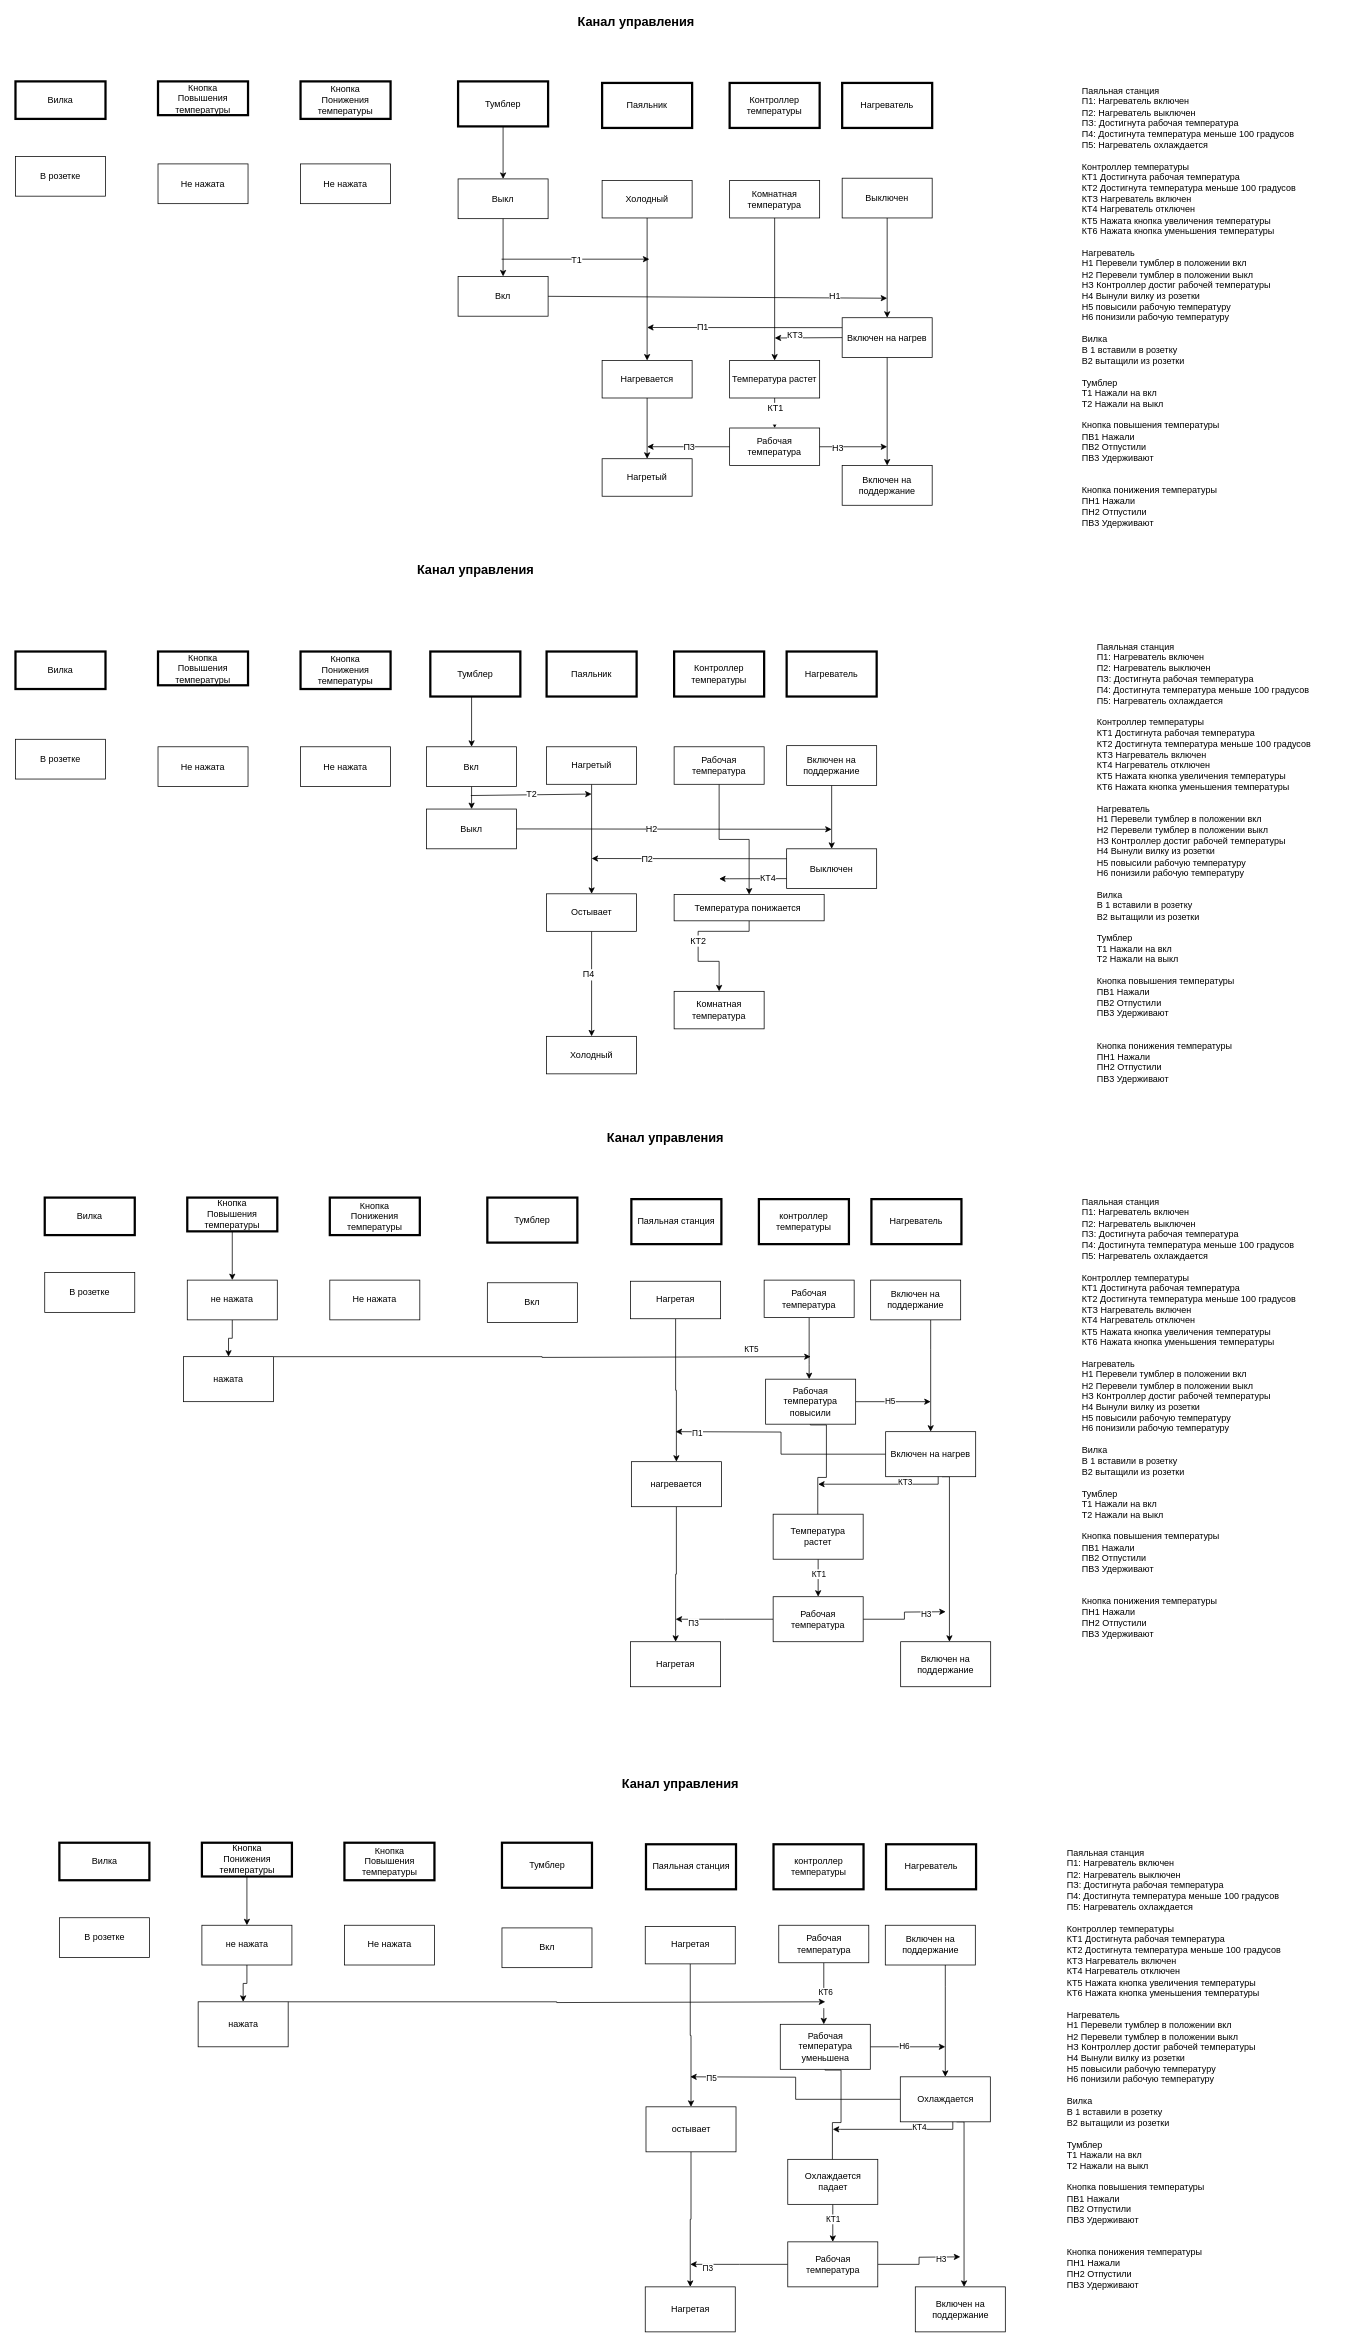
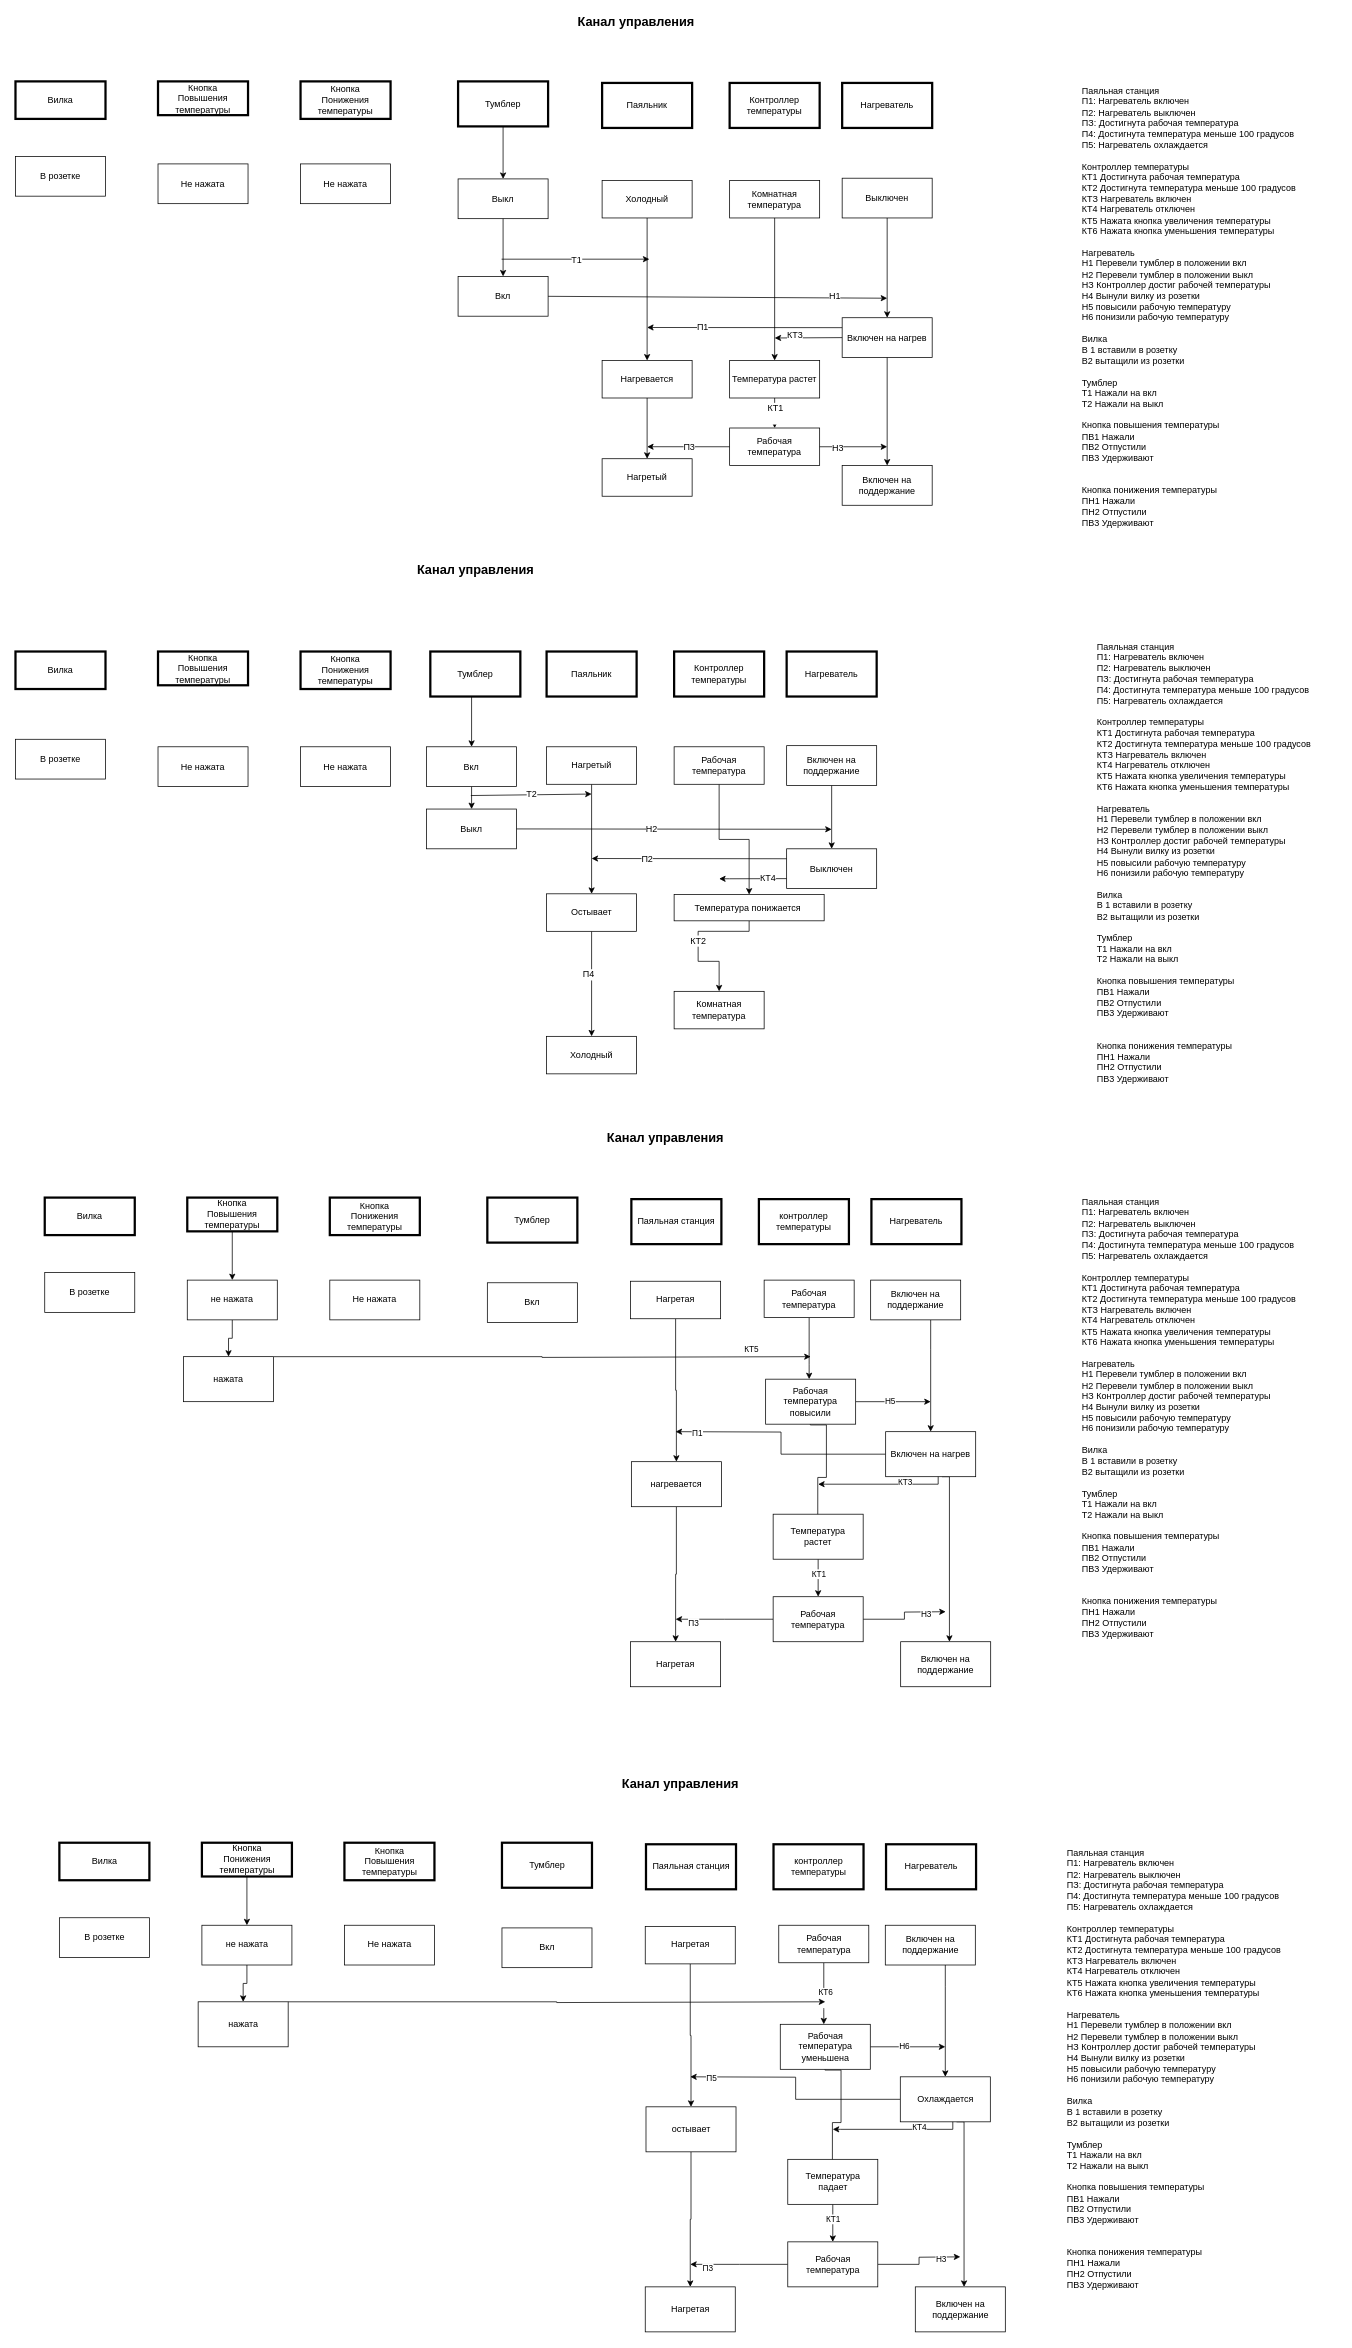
node "Охлаждается падает": label "Охлаждается падает" -> "Температура падает"
